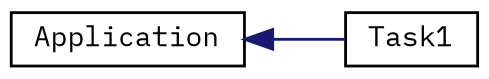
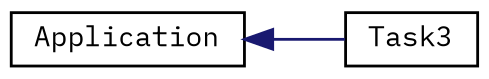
node "Task1": label "Task1" -> "Task3"
